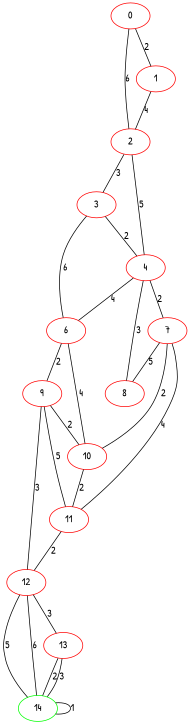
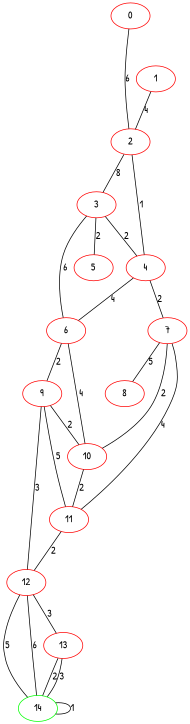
edge "0" -- "1": removed, label "2"
edge "2" -- "3": label "3" -> "8"
edge "2" -- "4": label "5" -> "1"
node "5": added
edge "4" -- "8": removed, label "3"
